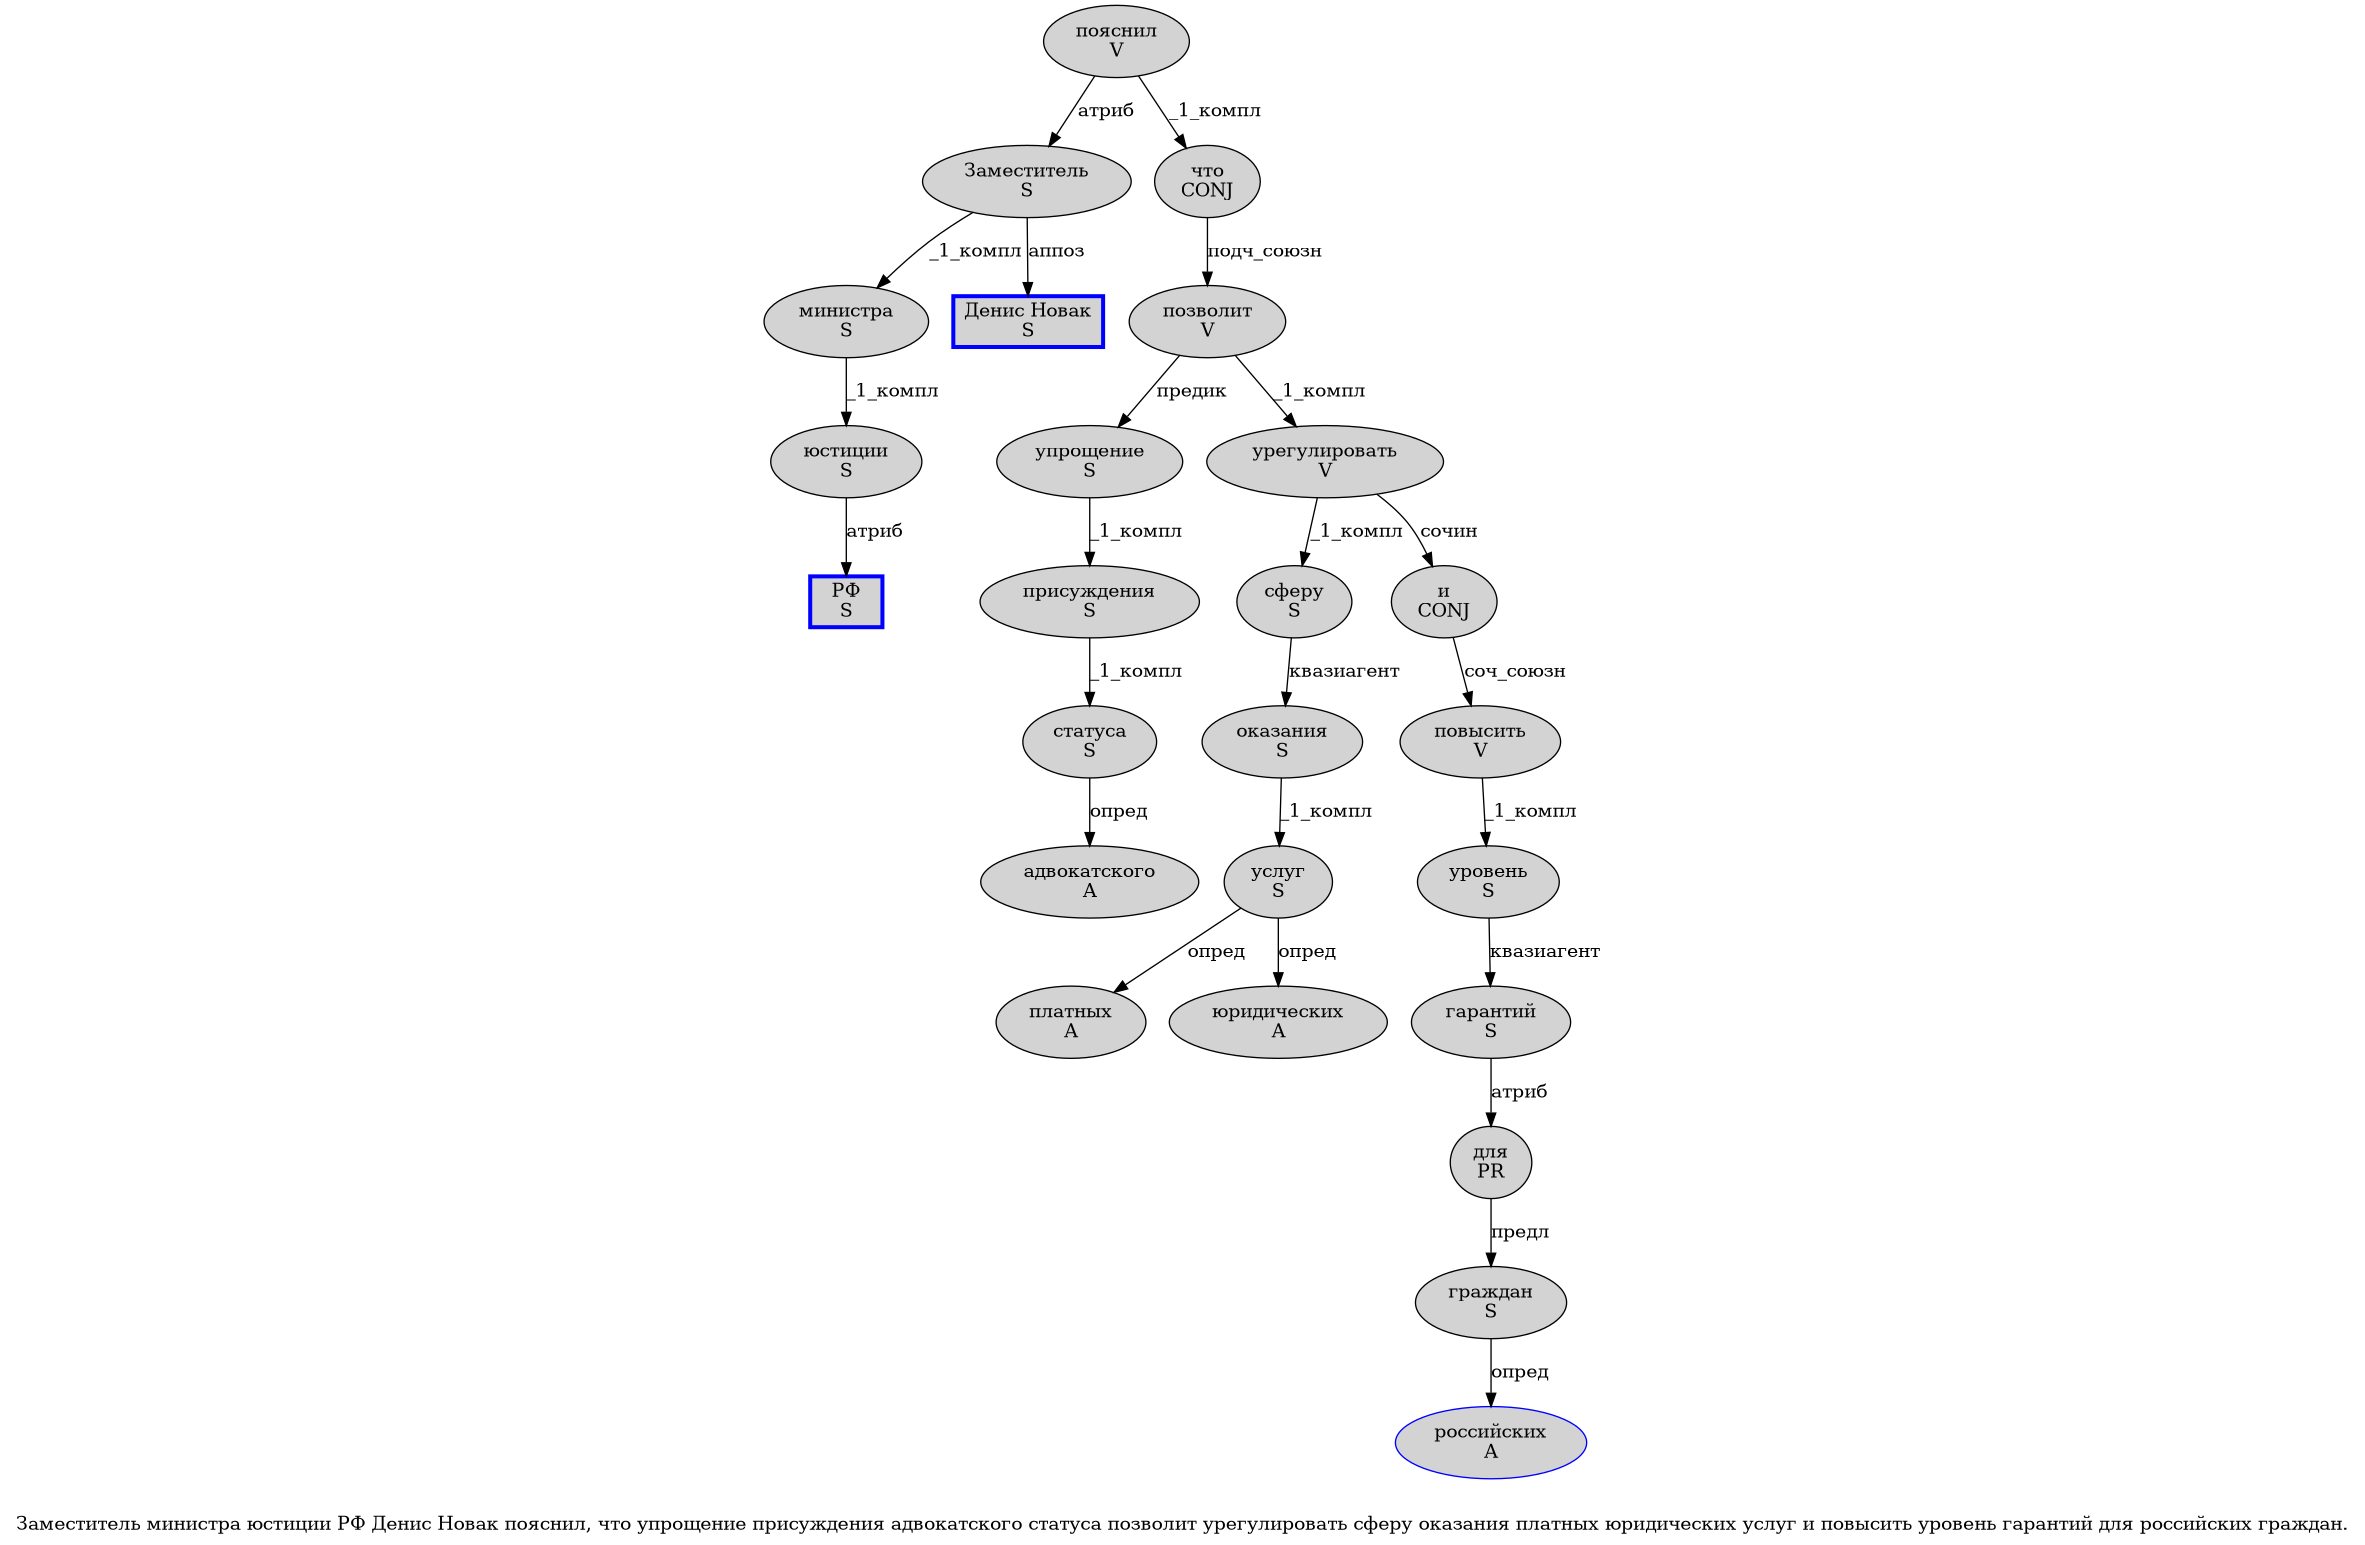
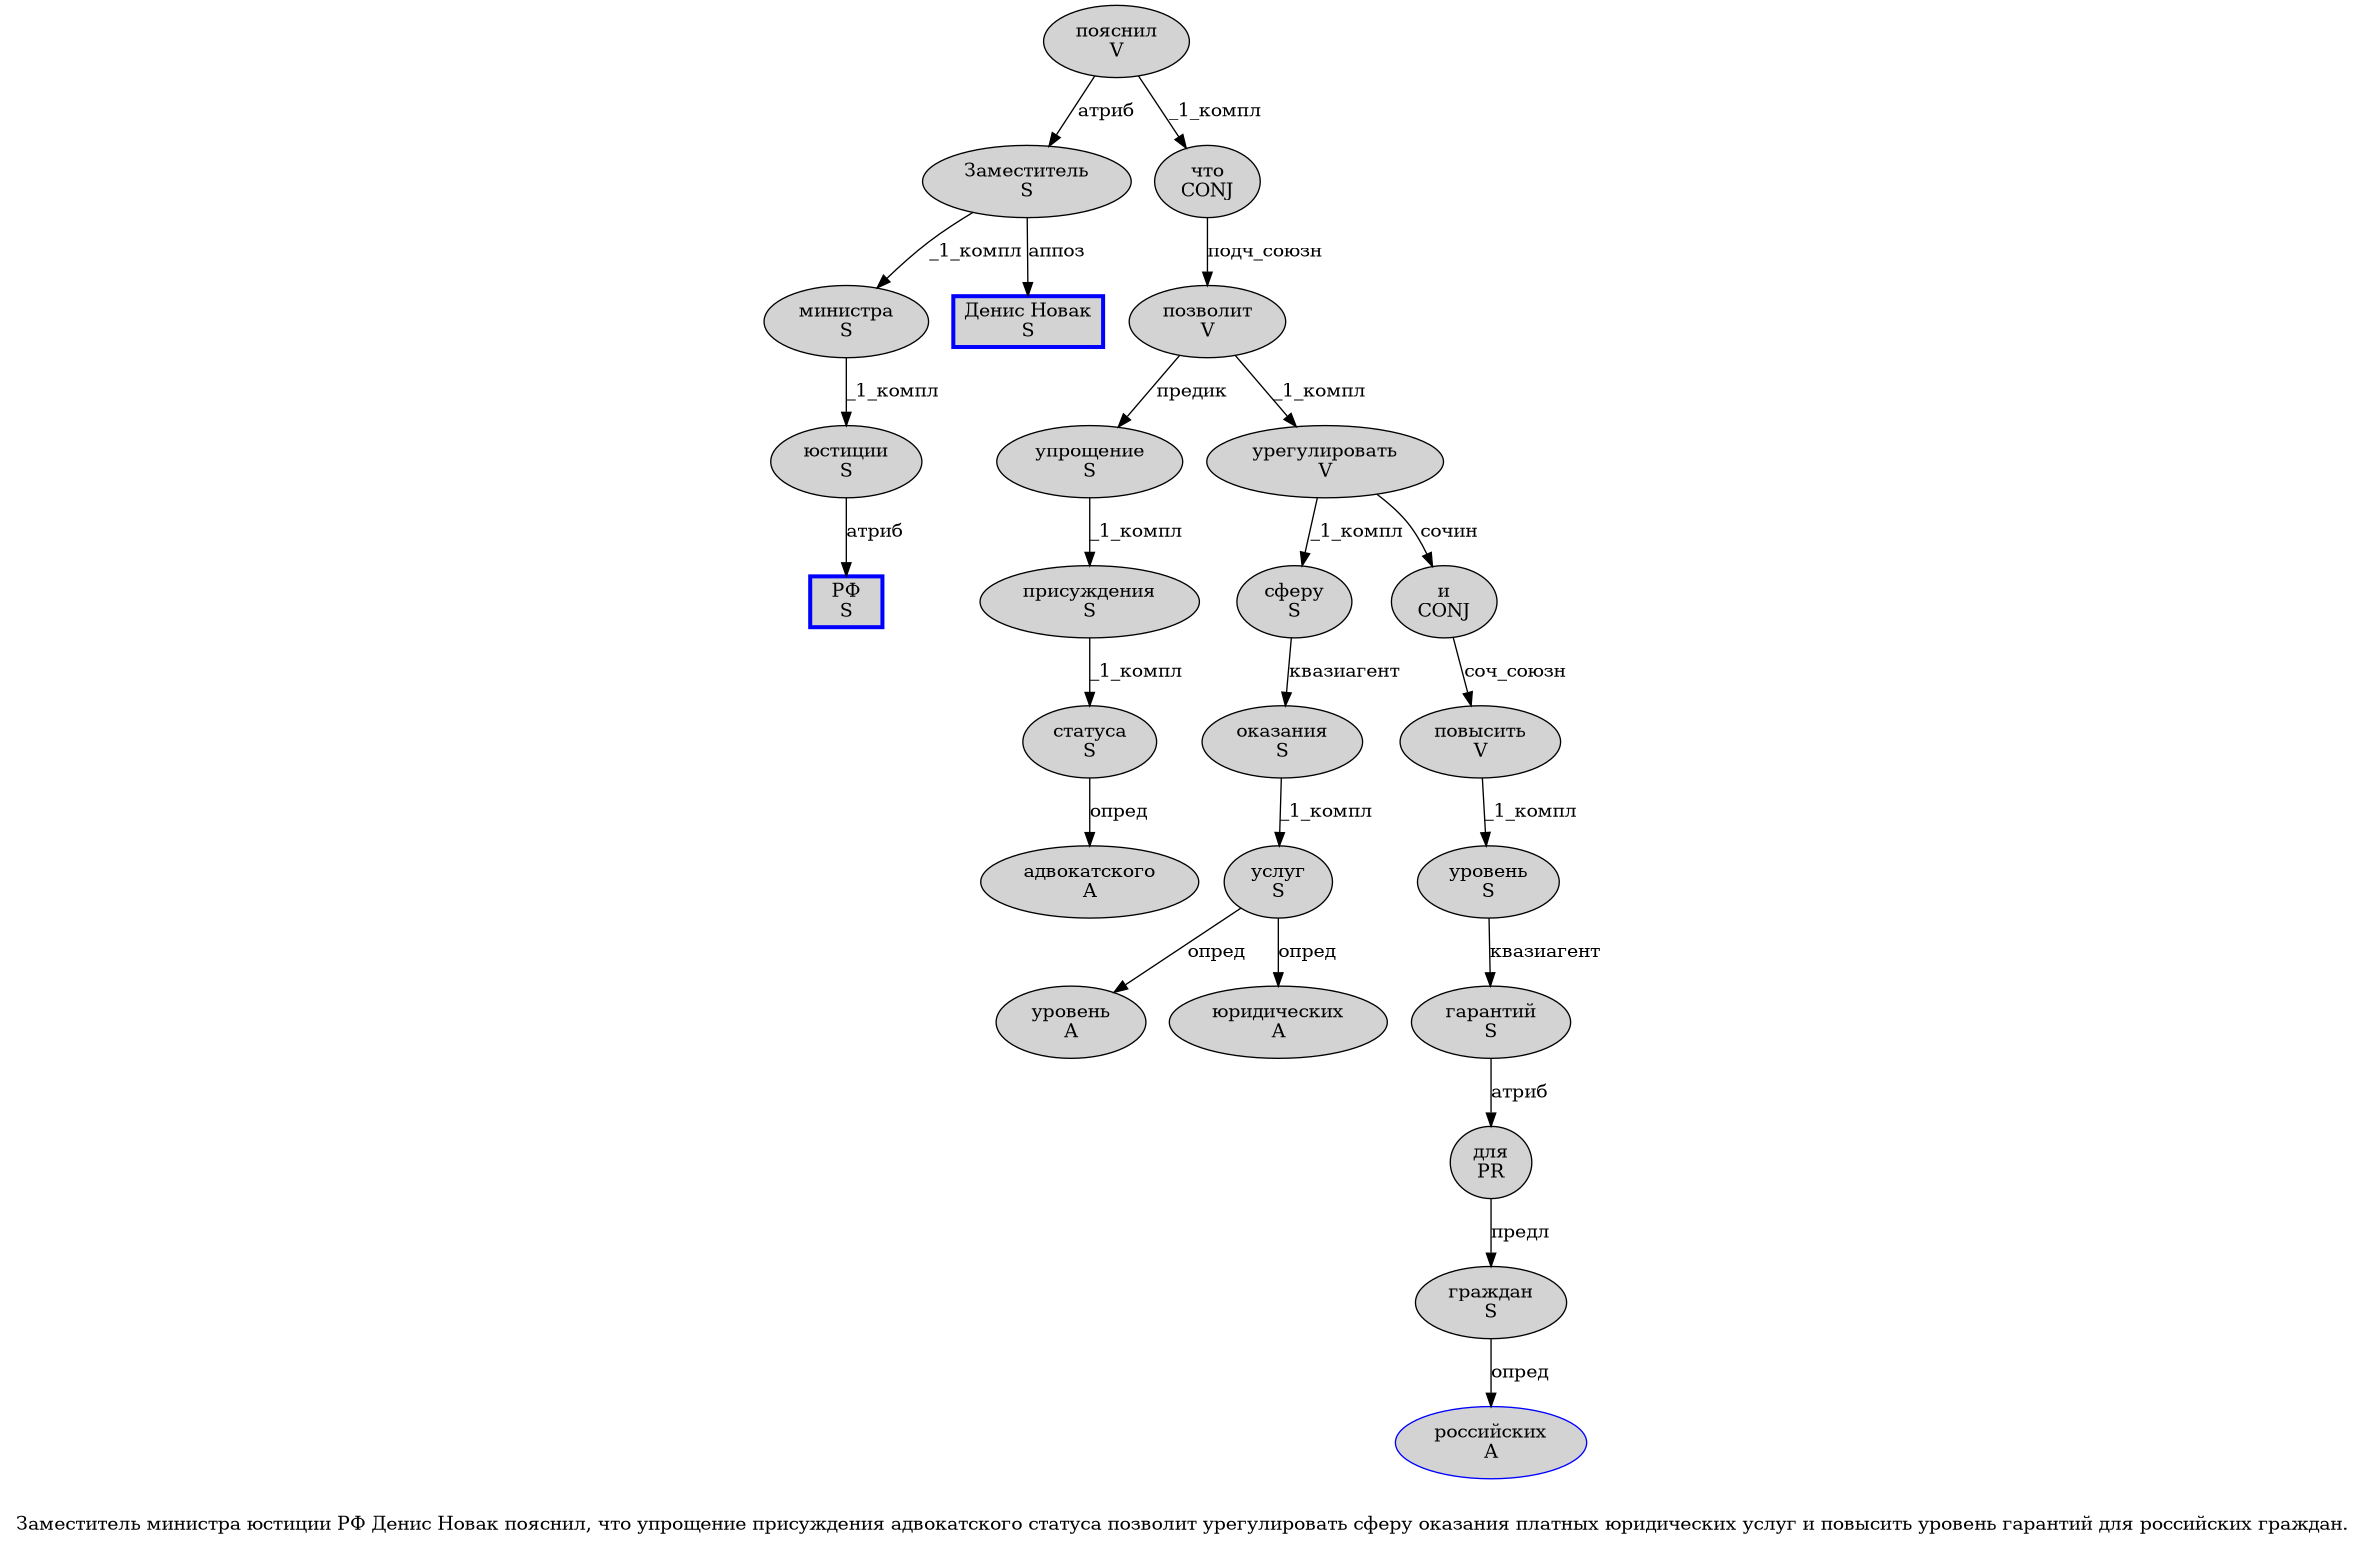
node "платных A": label "платных A" -> "уровень A"
